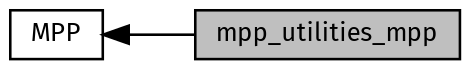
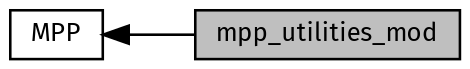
node "mpp_utilities_mpp": label "mpp_utilities_mpp" -> "mpp_utilities_mod"
